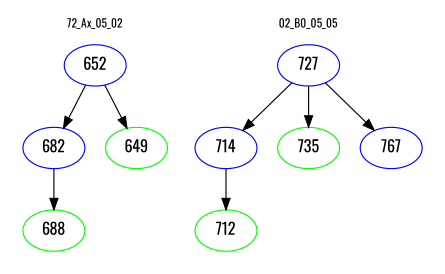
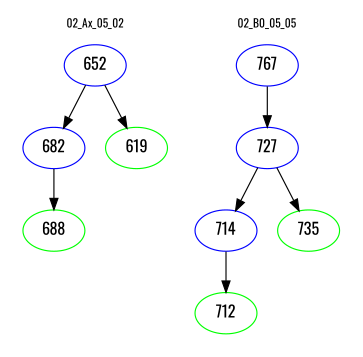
cluster "72_Ax_05_02": label "72_Ax_05_02" -> "02_Ax_05_02"
edge "727" -> "767": reversed
node "649": label "649" -> "619"
